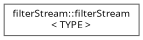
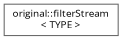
node "filterStream::filterStream < TYPE >": label "filterStream::filterStream < TYPE >" -> "original::filterStream < TYPE >"
